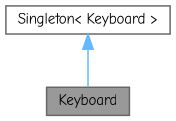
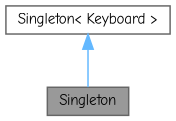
node "Keyboard": label "Keyboard" -> "Singleton"
